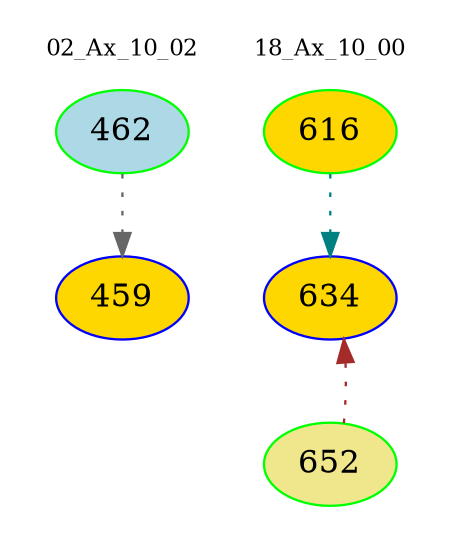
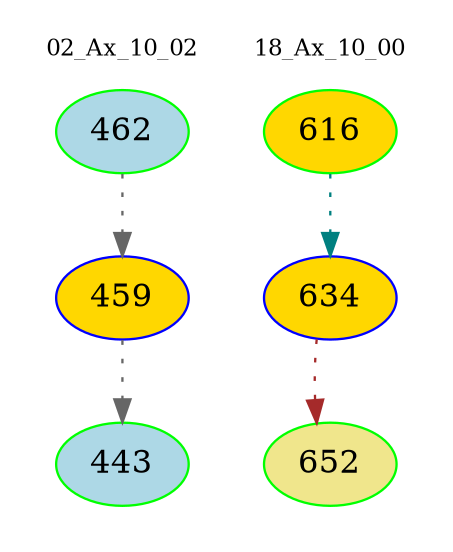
edge "652" -> "634": reversed
node "443": added
